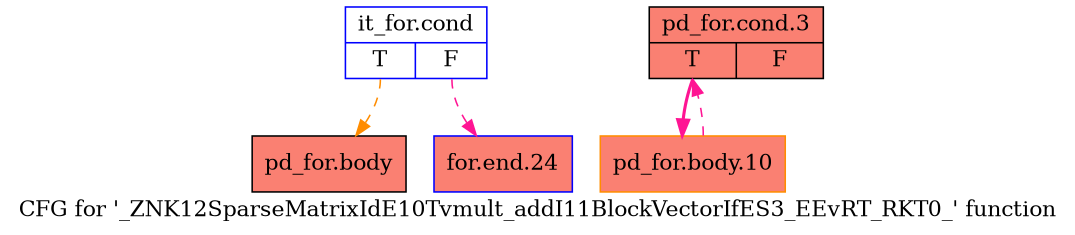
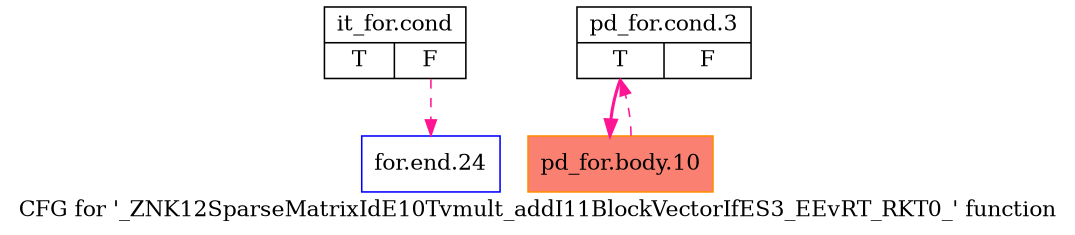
node "it_for.cond": color blue -> black
node "pd_for.cond.3": fillcolor salmon -> white
node "pd_for.body": removed
node "for.end.24": fillcolor salmon -> white
